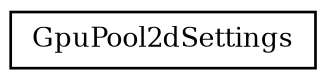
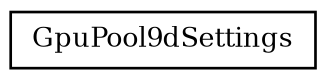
node "GpuPool2dSettings": label "GpuPool2dSettings" -> "GpuPool9dSettings"
